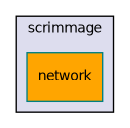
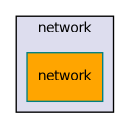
cluster "scrimmage": label "scrimmage" -> "network"
